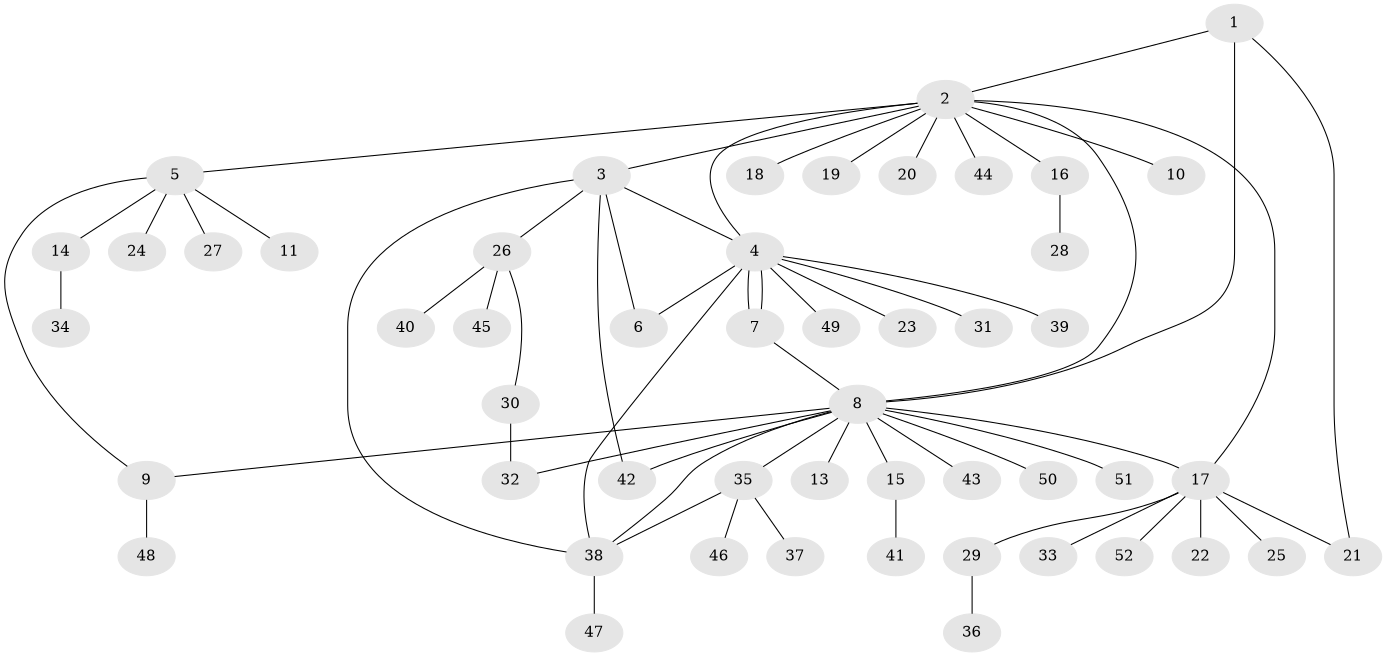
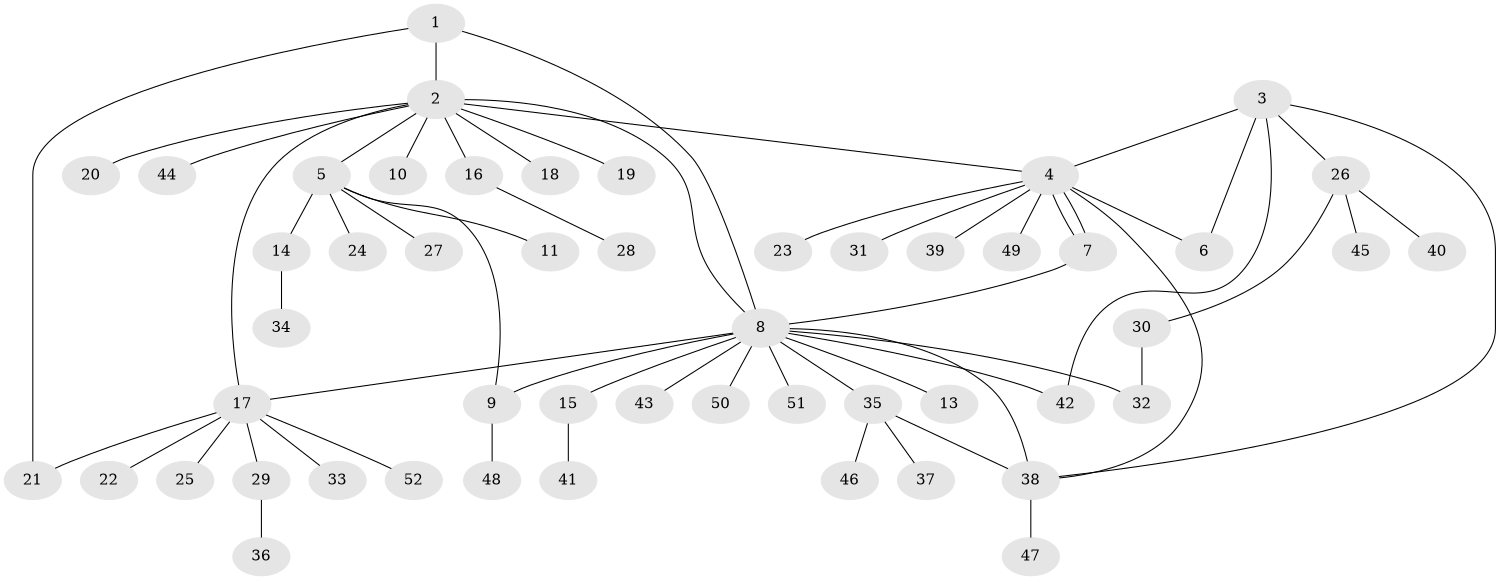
edge "2" -- "3": removed
